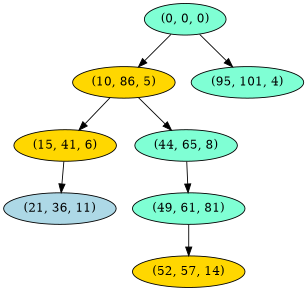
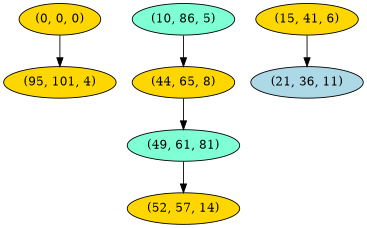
node "(0, 0, 0)": fillcolor aquamarine -> gold
edge "(0, 0, 0)" -> "(10, 86, 5)": removed
node "(10, 86, 5)": fillcolor gold -> aquamarine
node "(95, 101, 4)": fillcolor aquamarine -> gold
edge "(10, 86, 5)" -> "(15, 41, 6)": removed
node "(44, 65, 8)": fillcolor aquamarine -> gold
